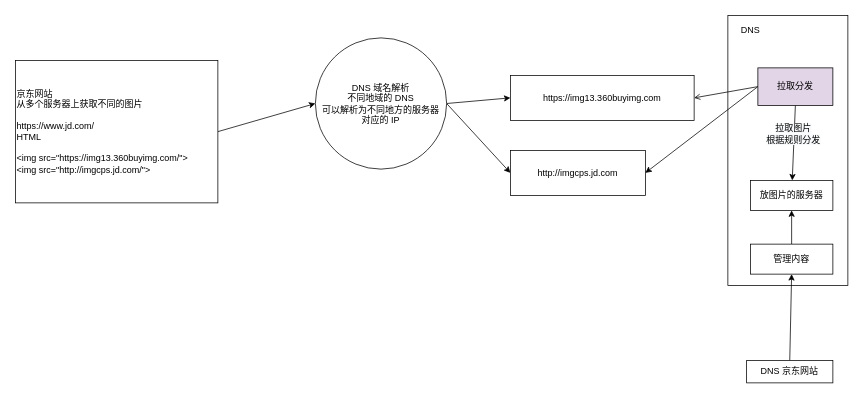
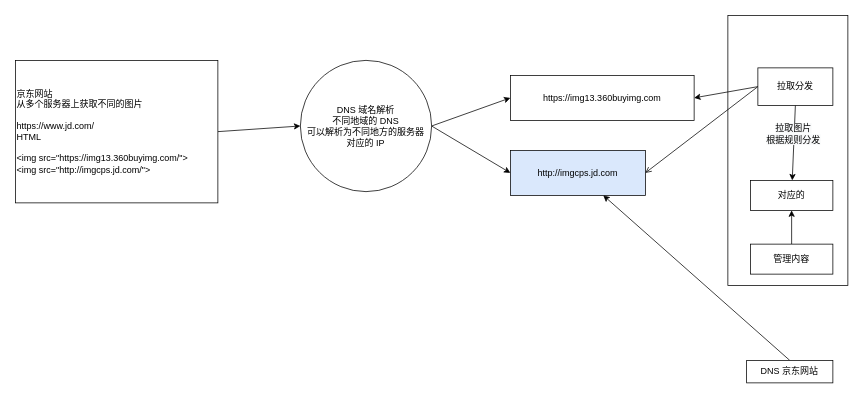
node "DNS": removed
node "拉取分发": fillcolor #e1d5e7 -> #ffffff
edge "拉取分发" -> "https://img13.360buyimg.com": arrowhead open -> classic
node "DNS 域名解析 不同地域的 DNS 可以解析为不同地方的服务器 对应的 IP": moved (381, 104) -> (366, 126)
edge "拉取分发" -> "http://imgcps.jd.com": arrowhead classic -> open
node "http://imgcps.jd.com": fillcolor #ffffff -> #dae8fc
node "放图片的服务器": label "放图片的服务器" -> "对应的"
edge "DNS 京东网站" -> "管理内容": now "DNS 京东网站" -> "http://imgcps.jd.com"
